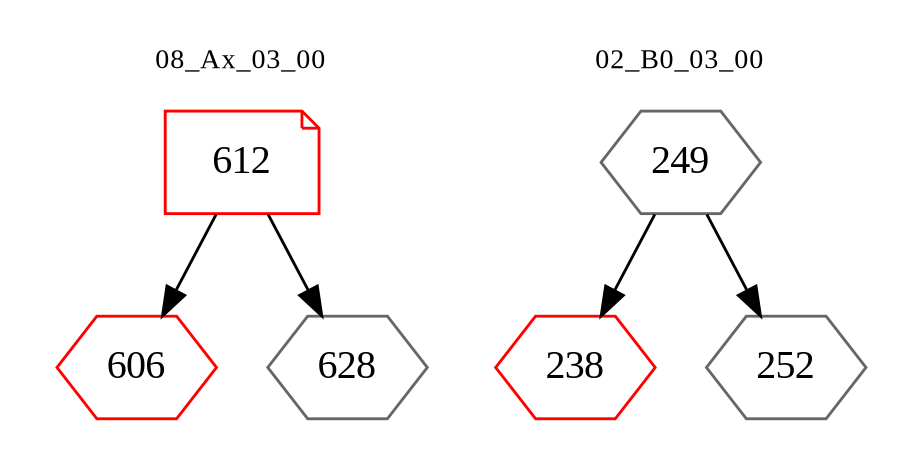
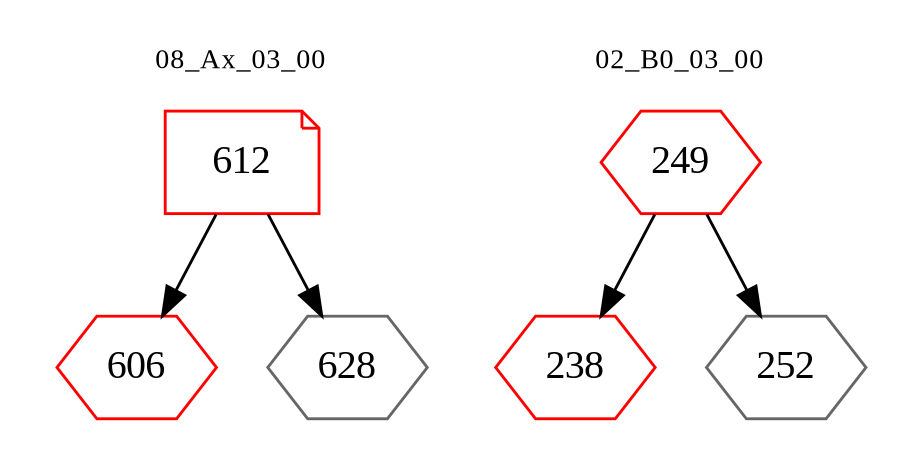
node "249": color gray40 -> red
